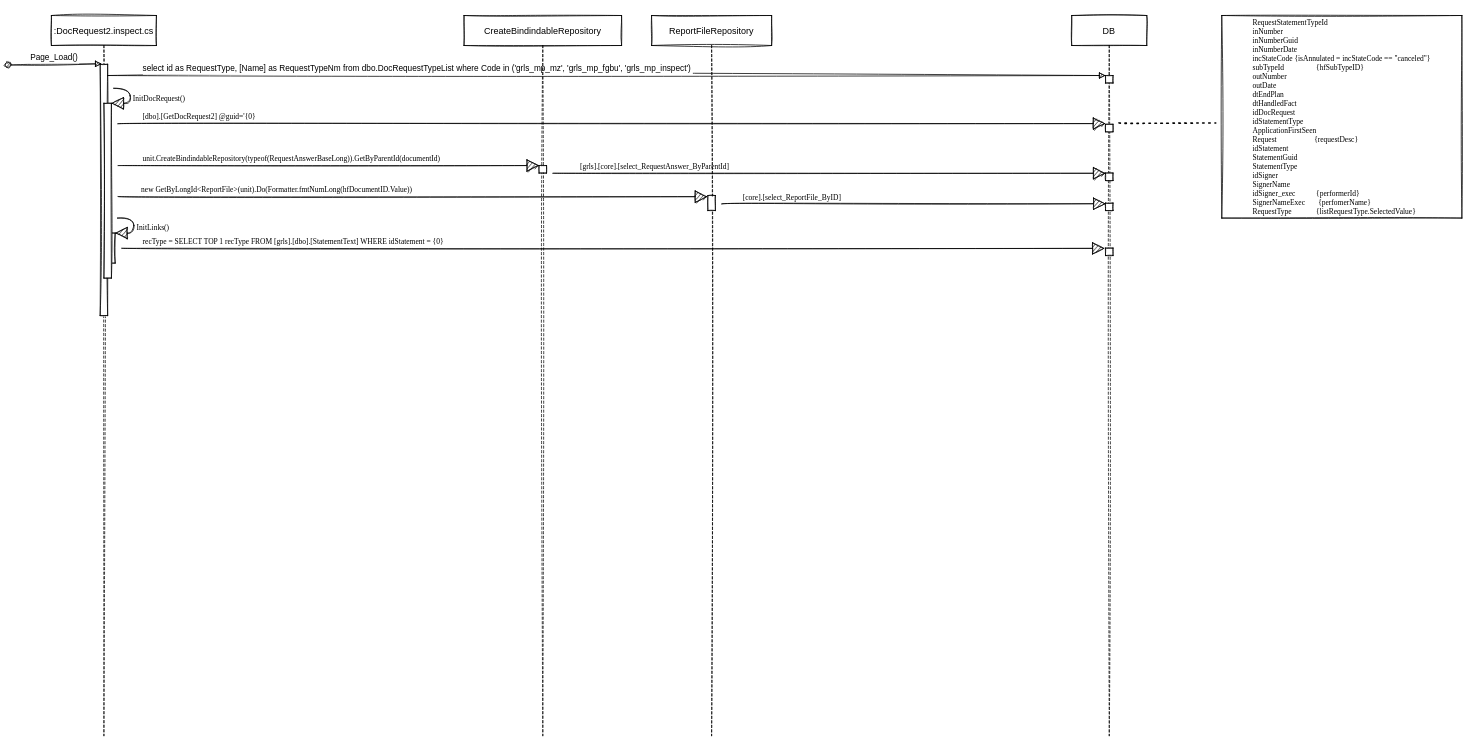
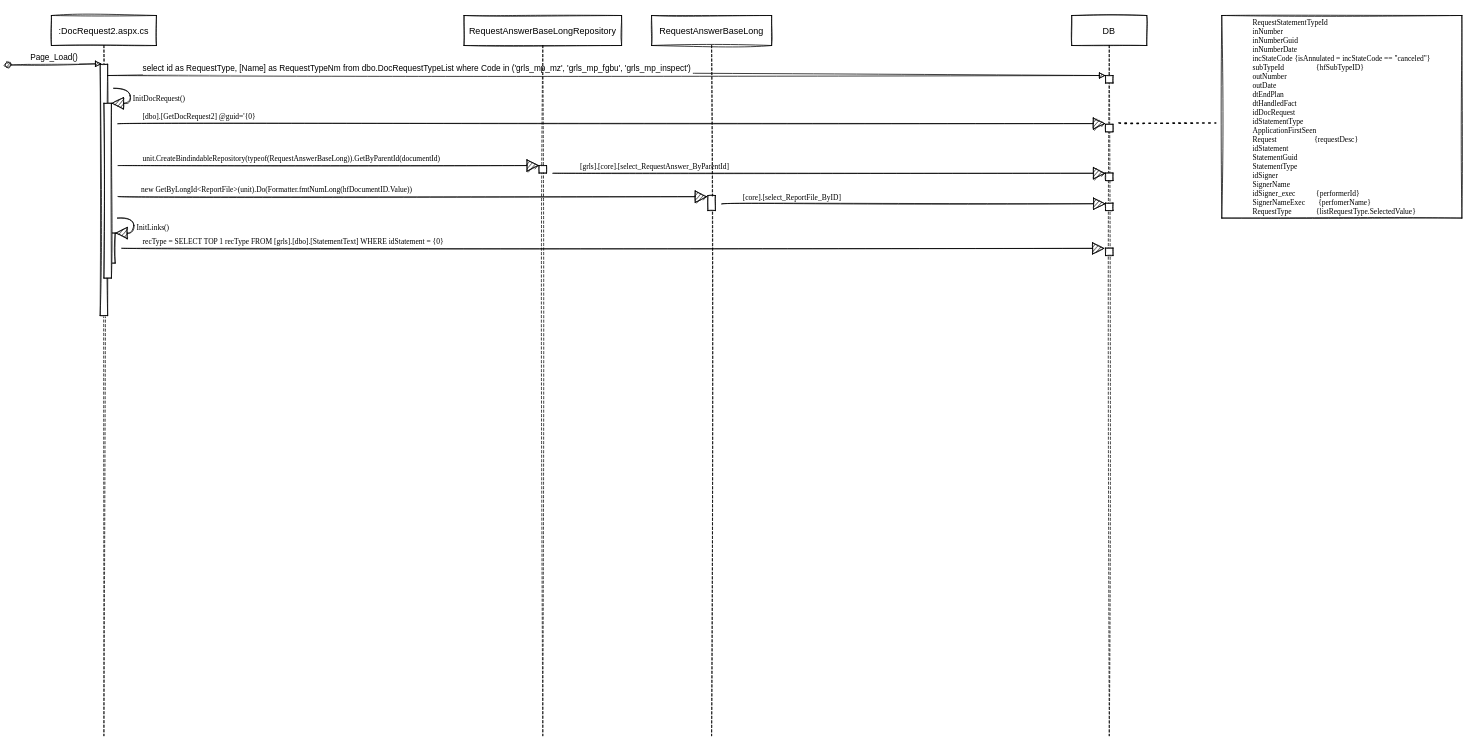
node ":DocRequest2.inspect.cs": label ":DocRequest2.inspect.cs" -> ":DocRequest2.aspx.cs"
node "CreateBindindableRepository": label "CreateBindindableRepository" -> "RequestAnswerBaseLongRepository"
node "ReportFileRepository": label "ReportFileRepository" -> "RequestAnswerBaseLong"
